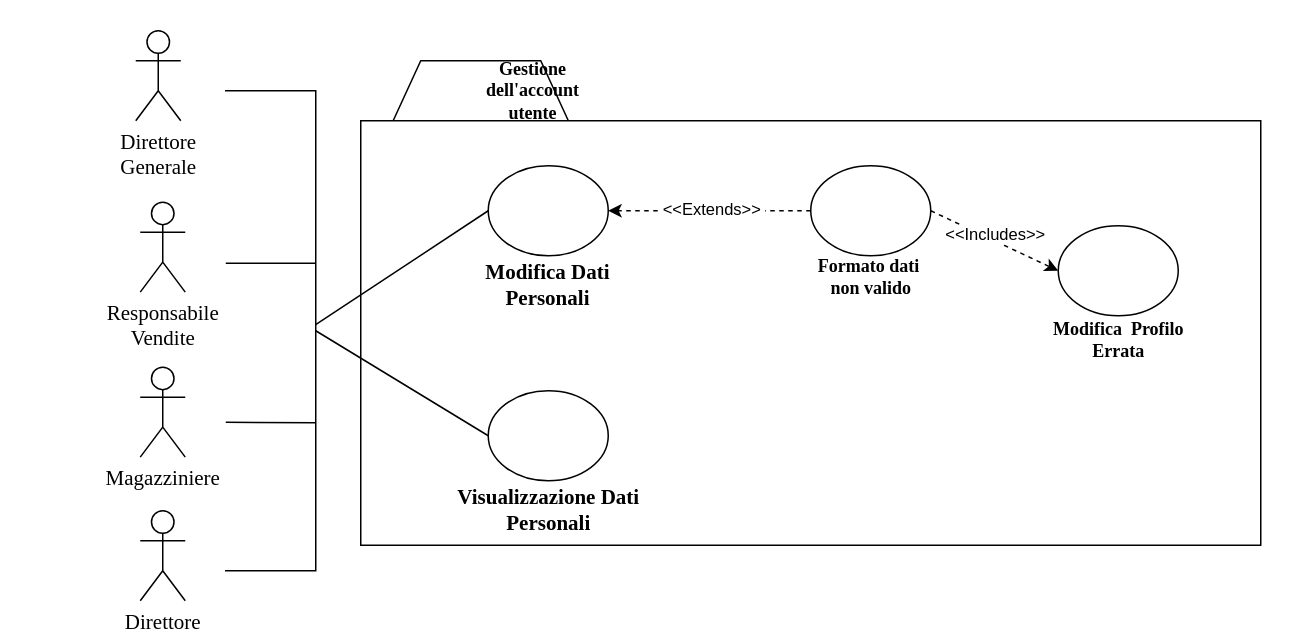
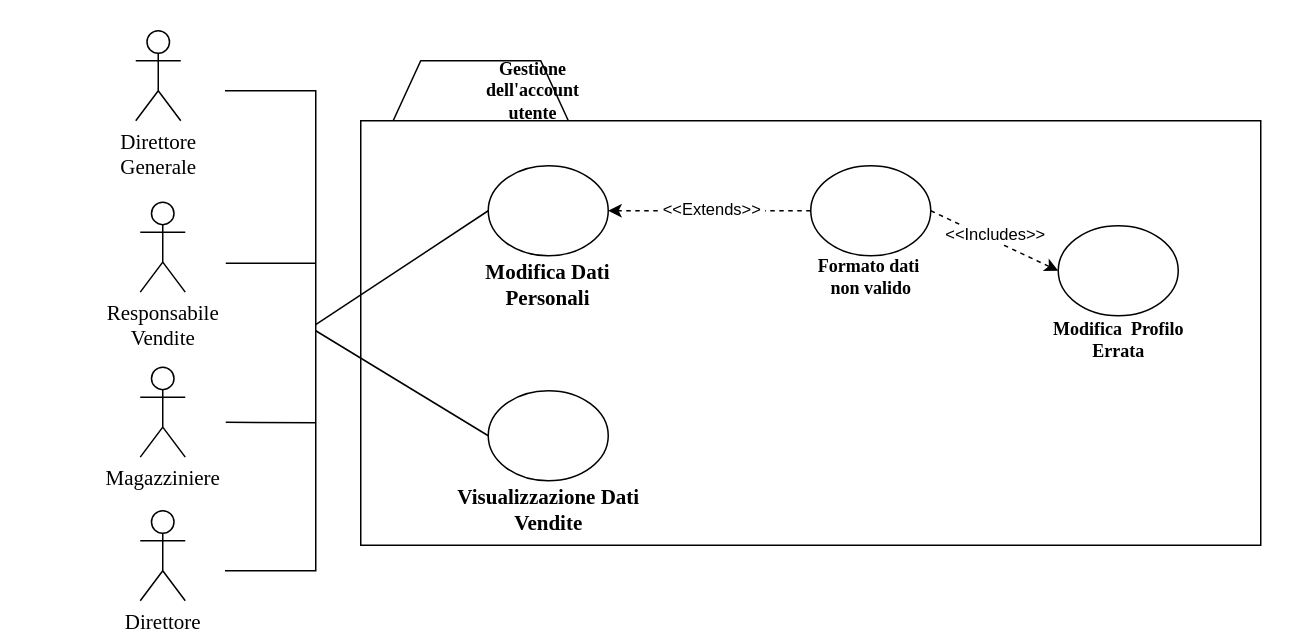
node "Visualizzazione Dati Personali": label "Visualizzazione Dati Personali" -> "Visualizzazione Dati Vendite"
